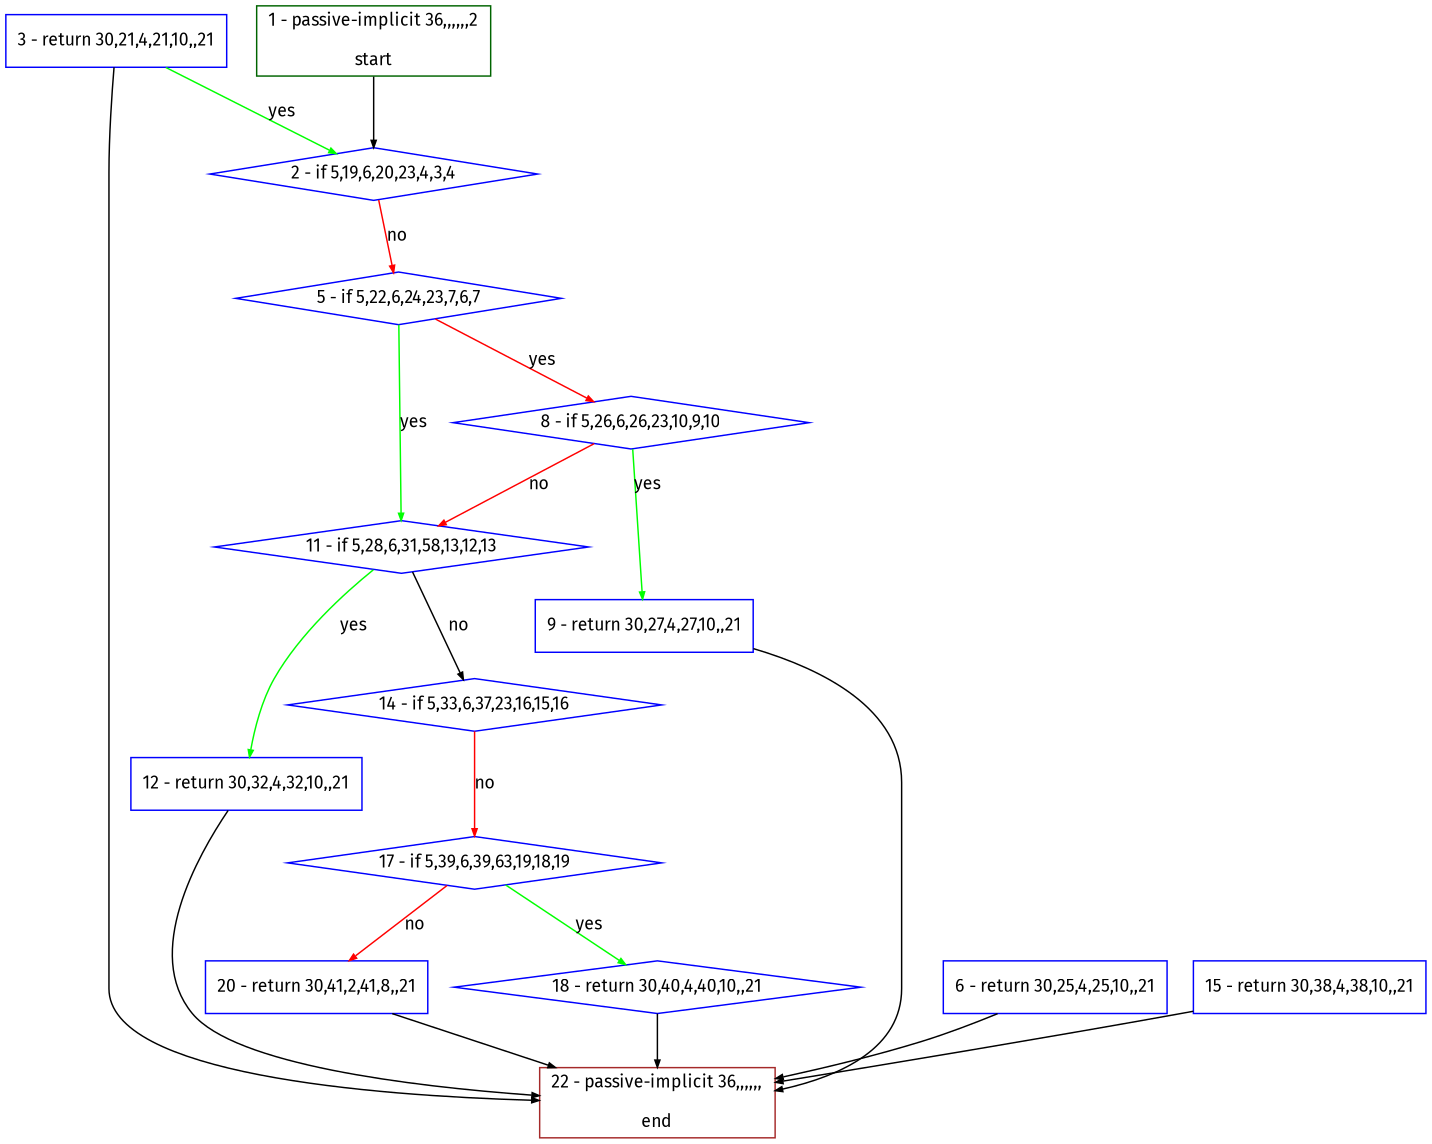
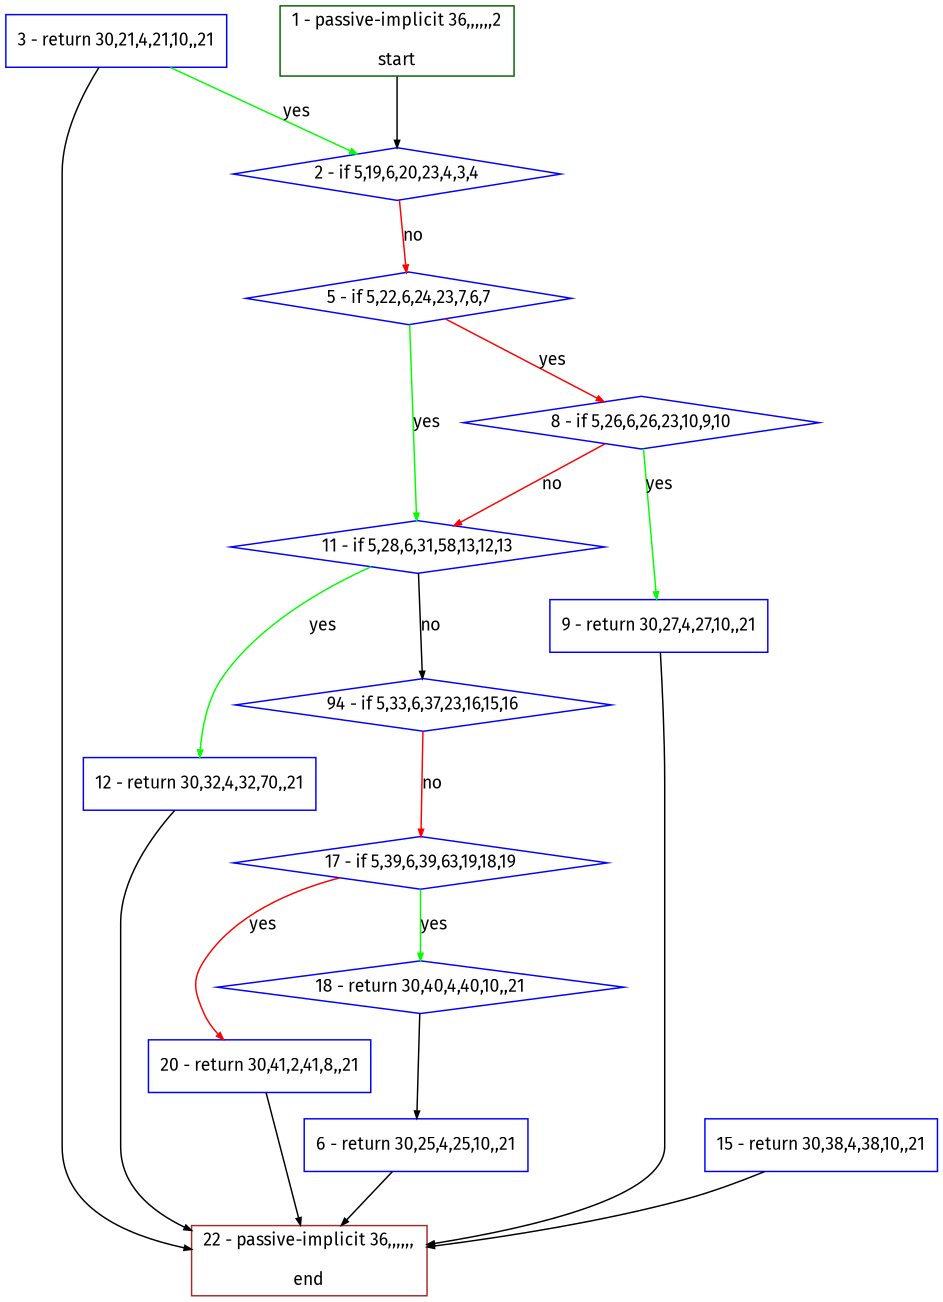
node "14 - if 5,33,6,37,23,16,15,16": label "14 - if 5,33,6,37,23,16,15,16" -> "94 - if 5,33,6,37,23,16,15,16"
node "12 - return 30,32,4,32,10,,21": label "12 - return 30,32,4,32,10,,21" -> "12 - return 30,32,4,32,70,,21"
edge "17 - if 5,39,6,39,63,19,18,19" -> "20 - return 30,41,2,41,8,,21": label "no" -> "yes"
edge "18 - return 30,40,4,40,10,,21" -> "22 - passive-implicit 36,,,,,, end": now "18 - return 30,40,4,40,10,,21" -> "6 - return 30,25,4,25,10,,21"
